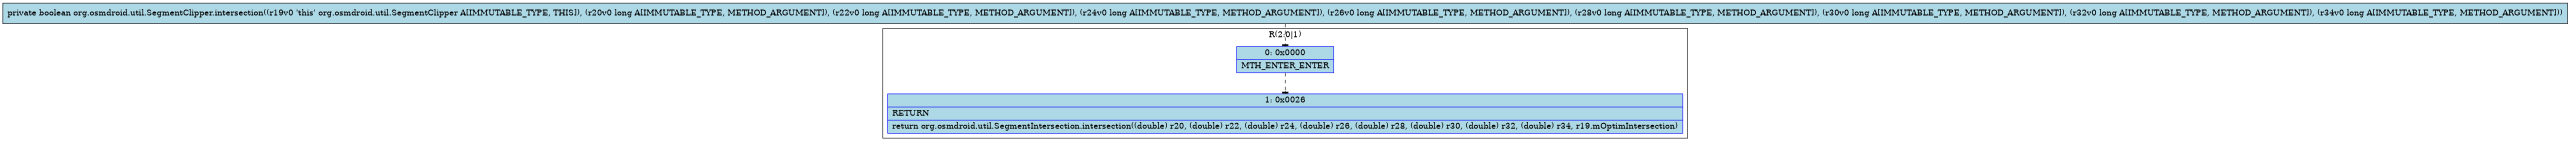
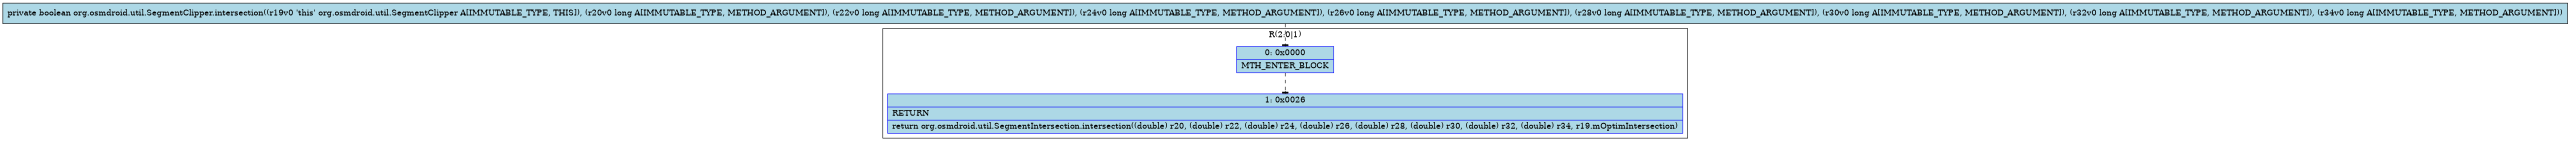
node "0: 0x0000": text "MTH_ENTER_ENTER" -> "MTH_ENTER_BLOCK"
